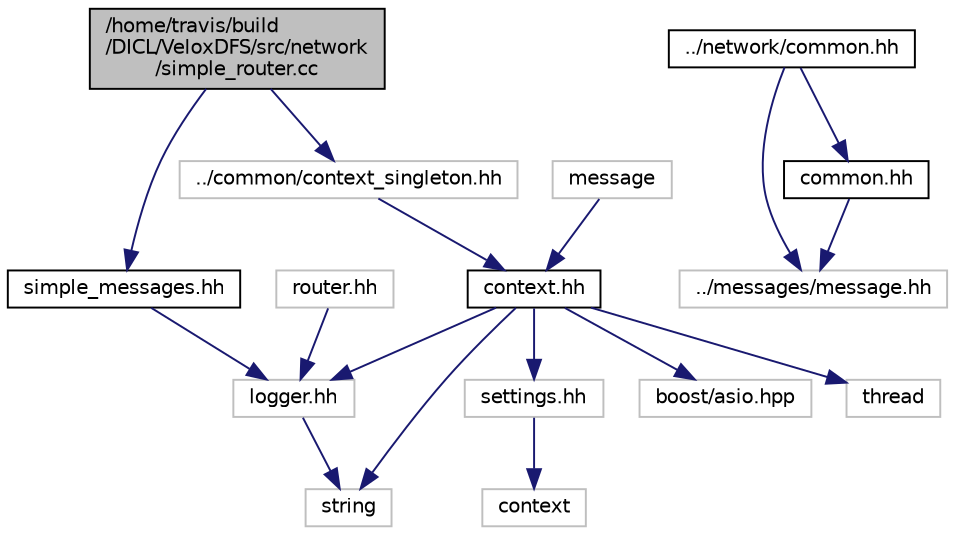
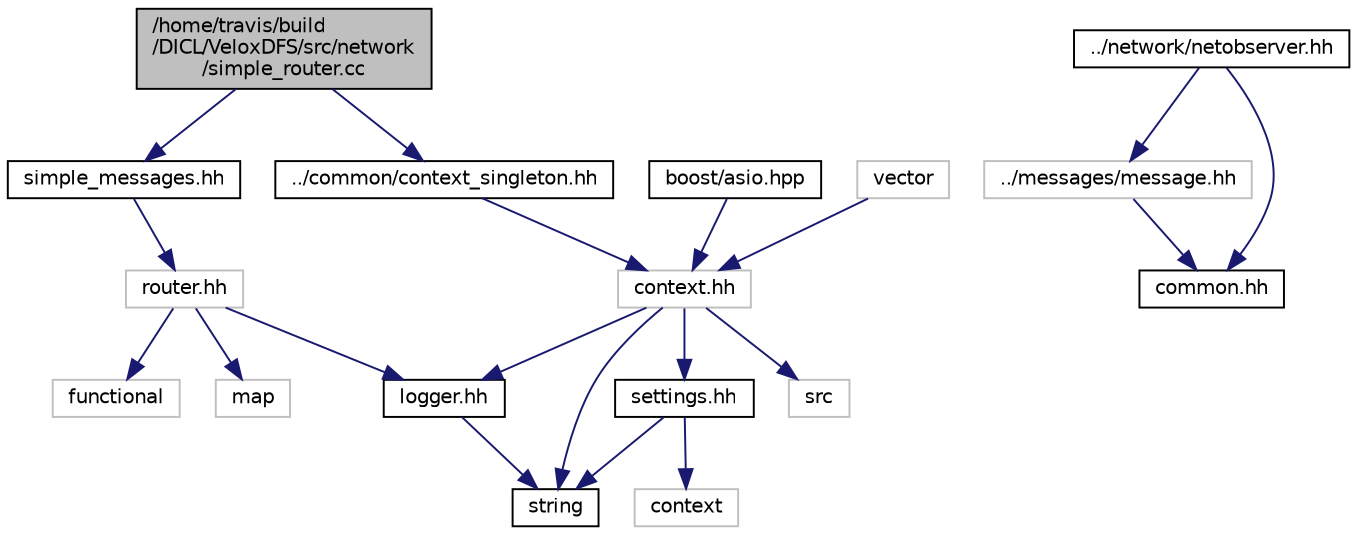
node "../network/common.hh": label "../network/common.hh" -> "../network/netobserver.hh"
node "../common/context_singleton.hh": color grey75 -> black
node "message": label "message" -> "vector"
edge "common.hh" -> "../messages/message.hh": reversed
node "context.hh": color black -> grey75
edge "simple_messages.hh" -> "logger.hh": now "simple_messages.hh" -> "router.hh"
edge "context.hh" -> "boost/asio.hpp": reversed
node "functional": added
node "map": added
node "logger.hh": color grey75 -> black
node "settings.hh": color grey75 -> black
node "boost/asio.hpp": color grey75 -> black
node "thread": label "thread" -> "src"
edge "settings.hh" -> "string": added
node "string": color grey75 -> black
